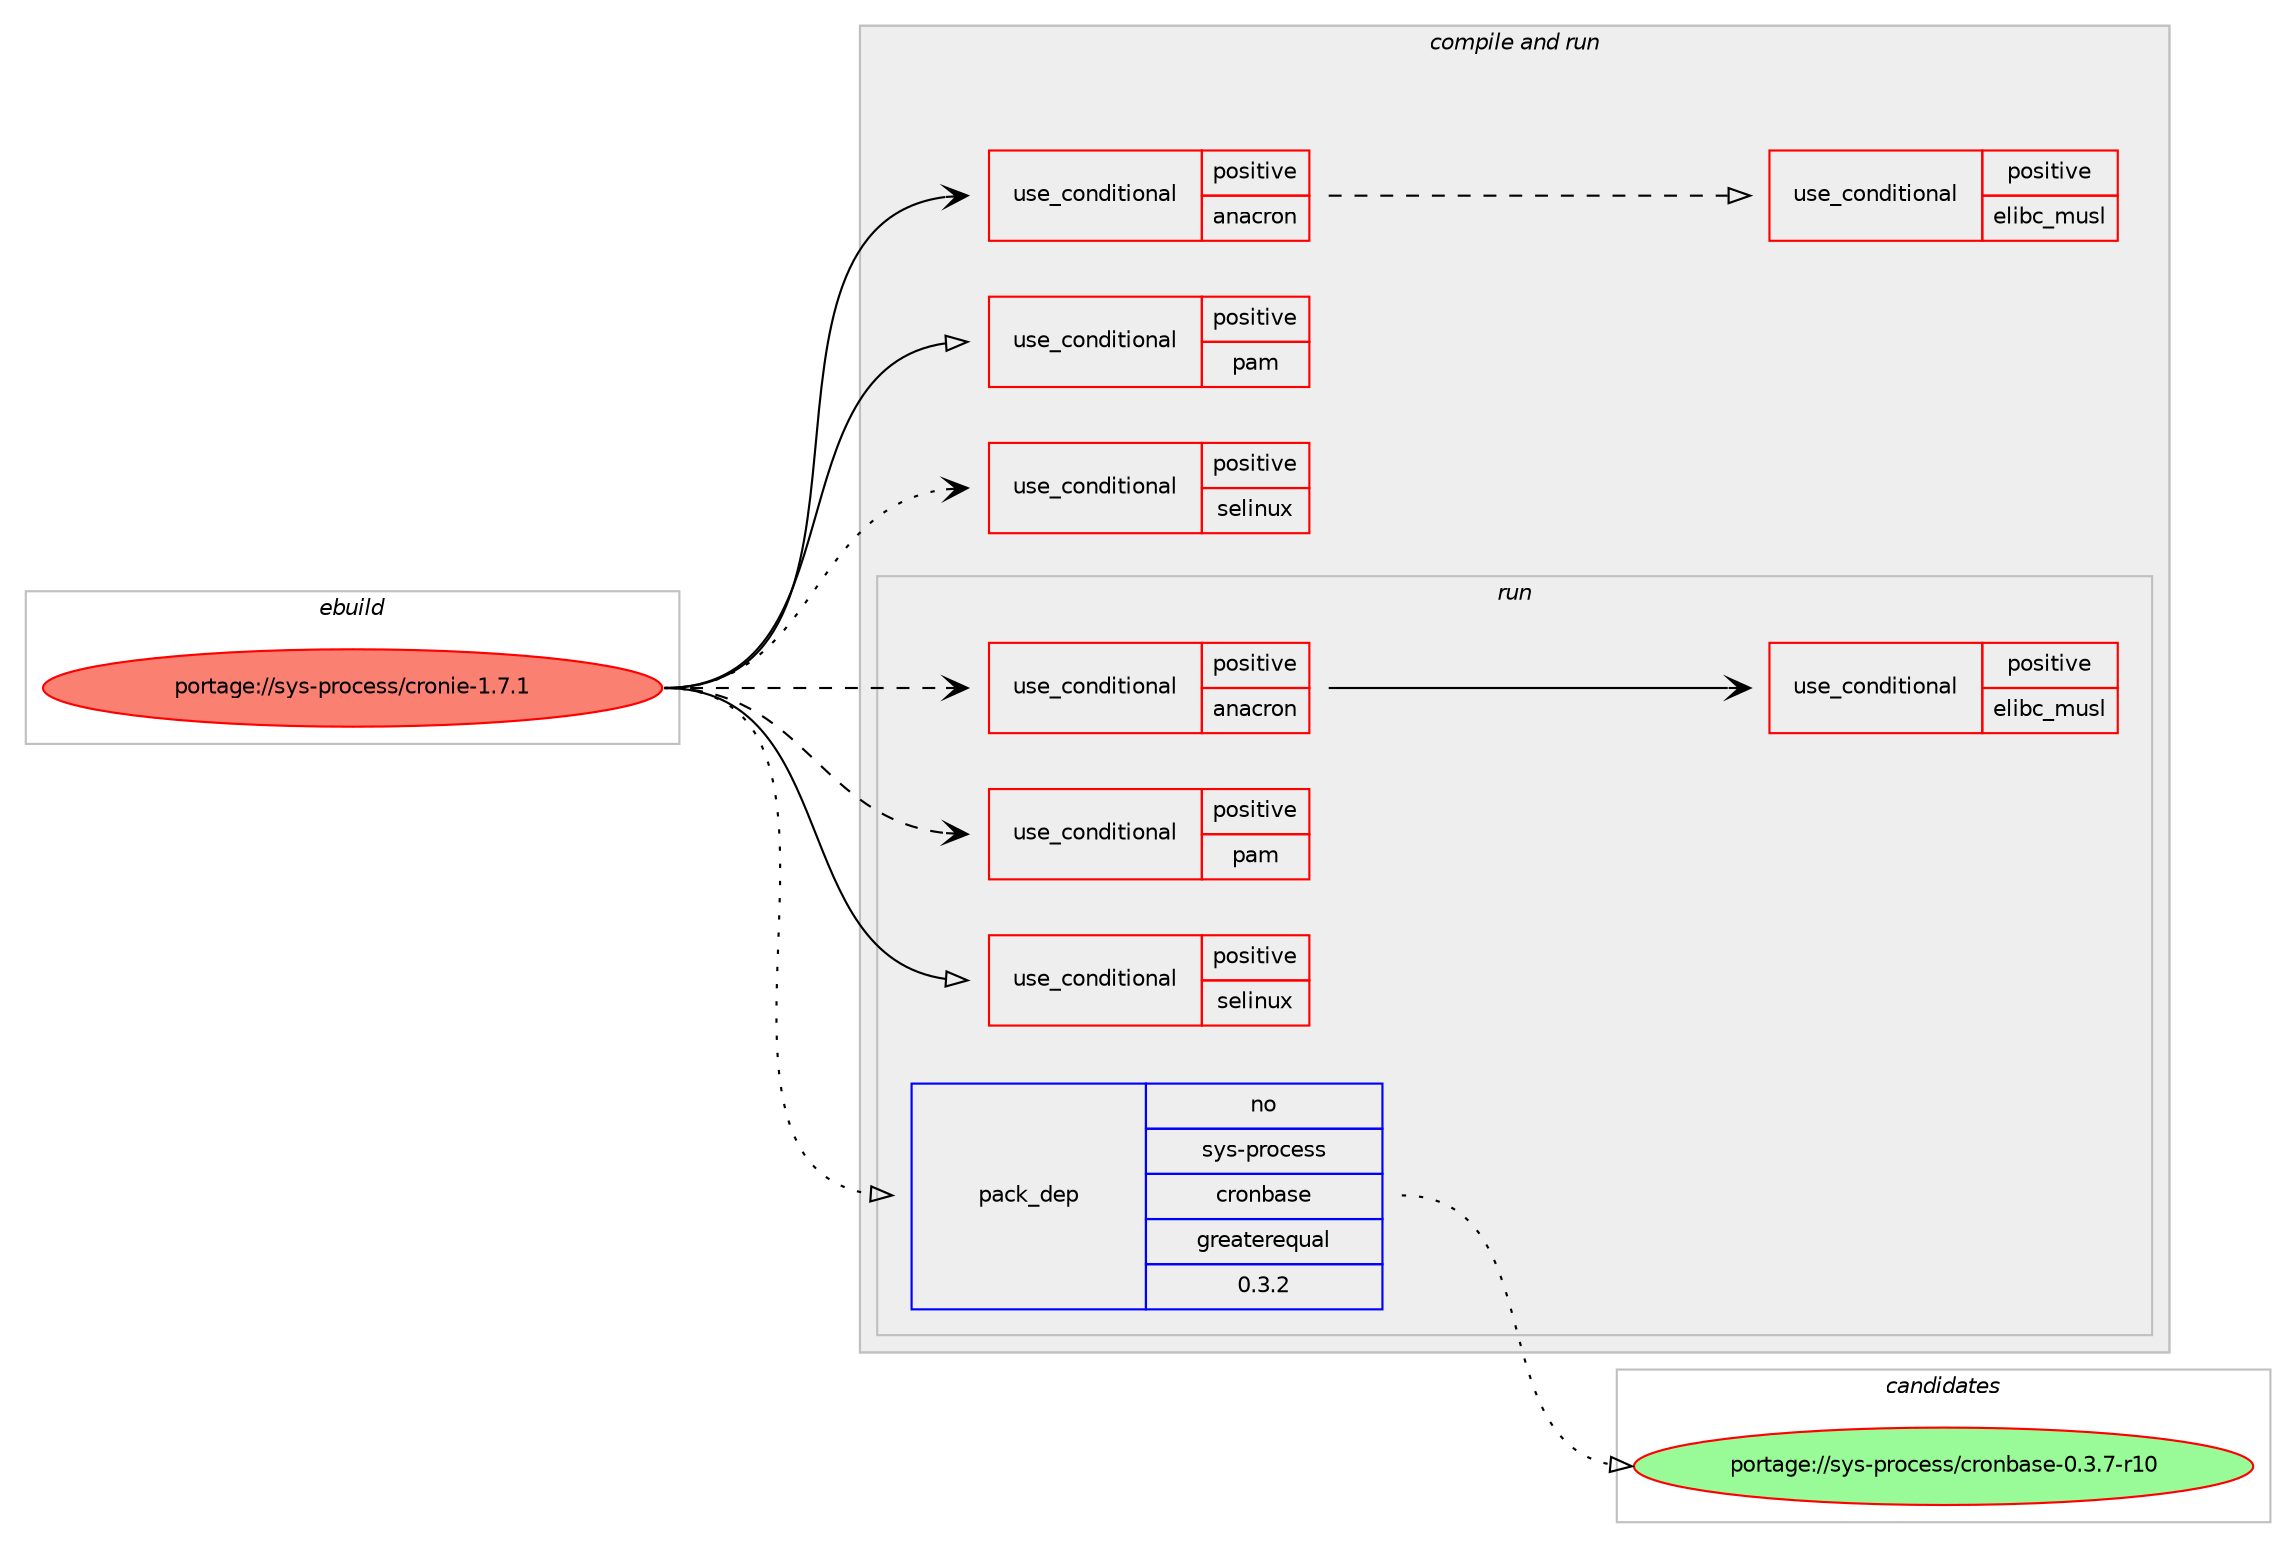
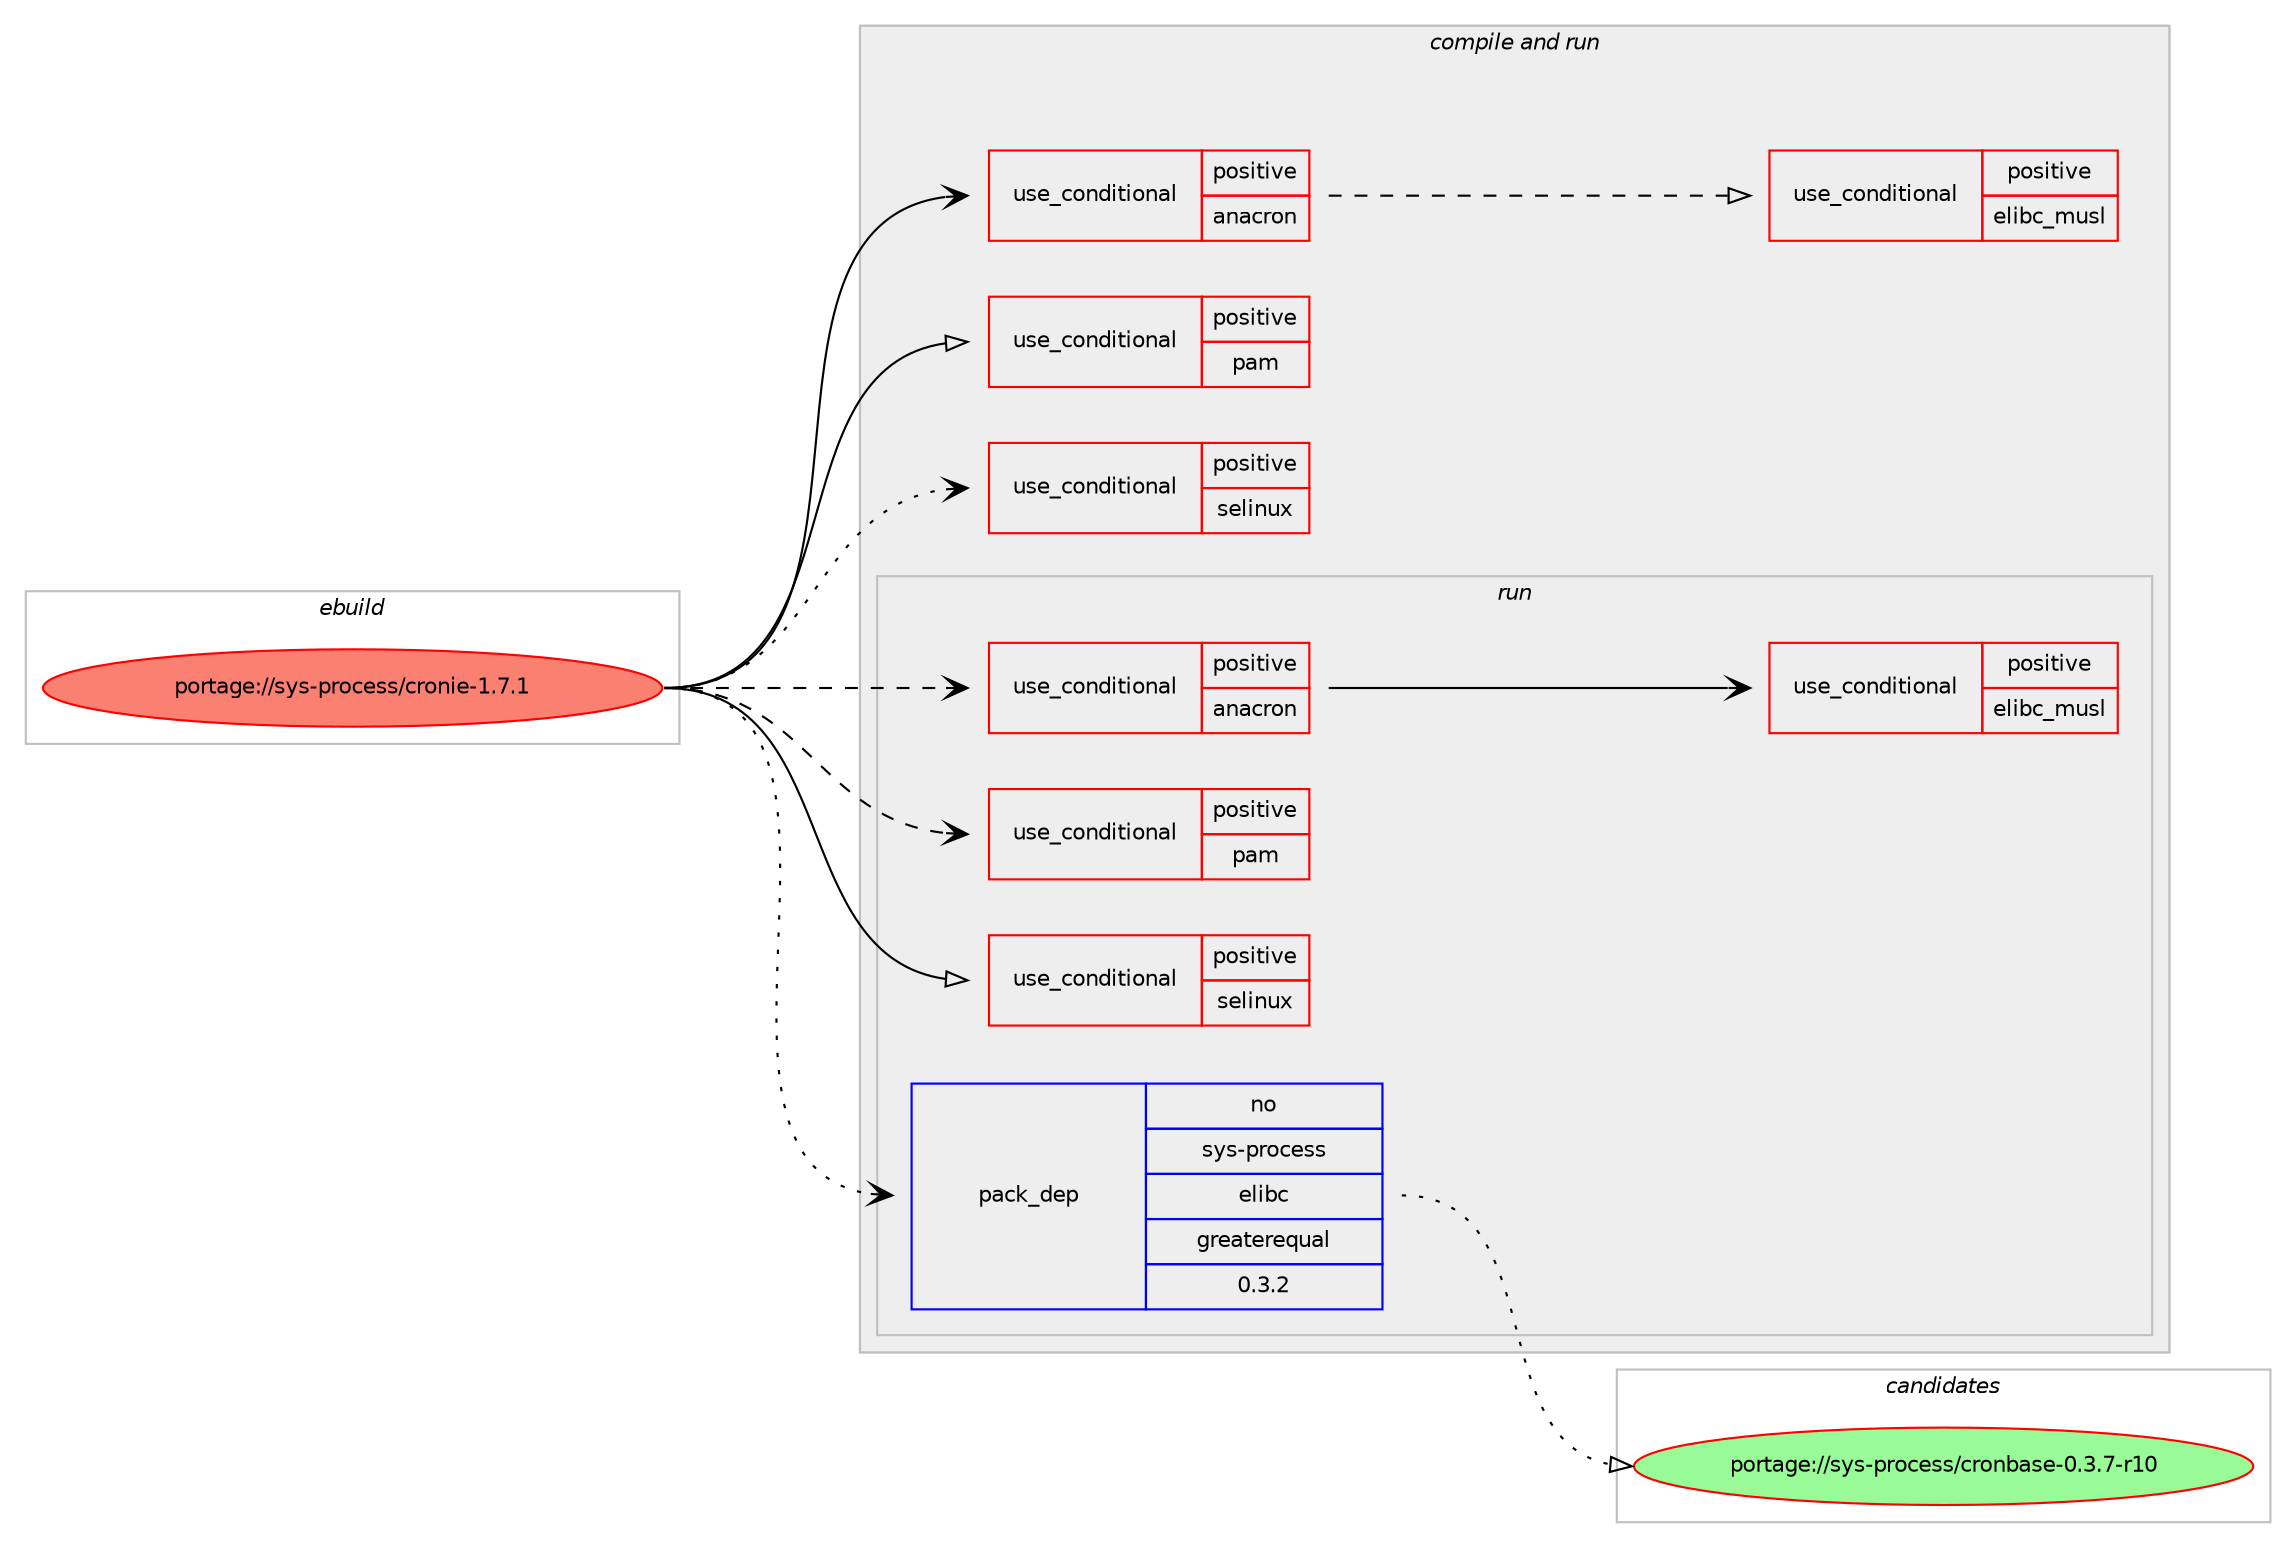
edge "portage://sys-process/cronie-1.7.1" -> "pack_dep": arrowhead onormal -> vee
node "pack_dep": text "cronbase" -> "elibc"
